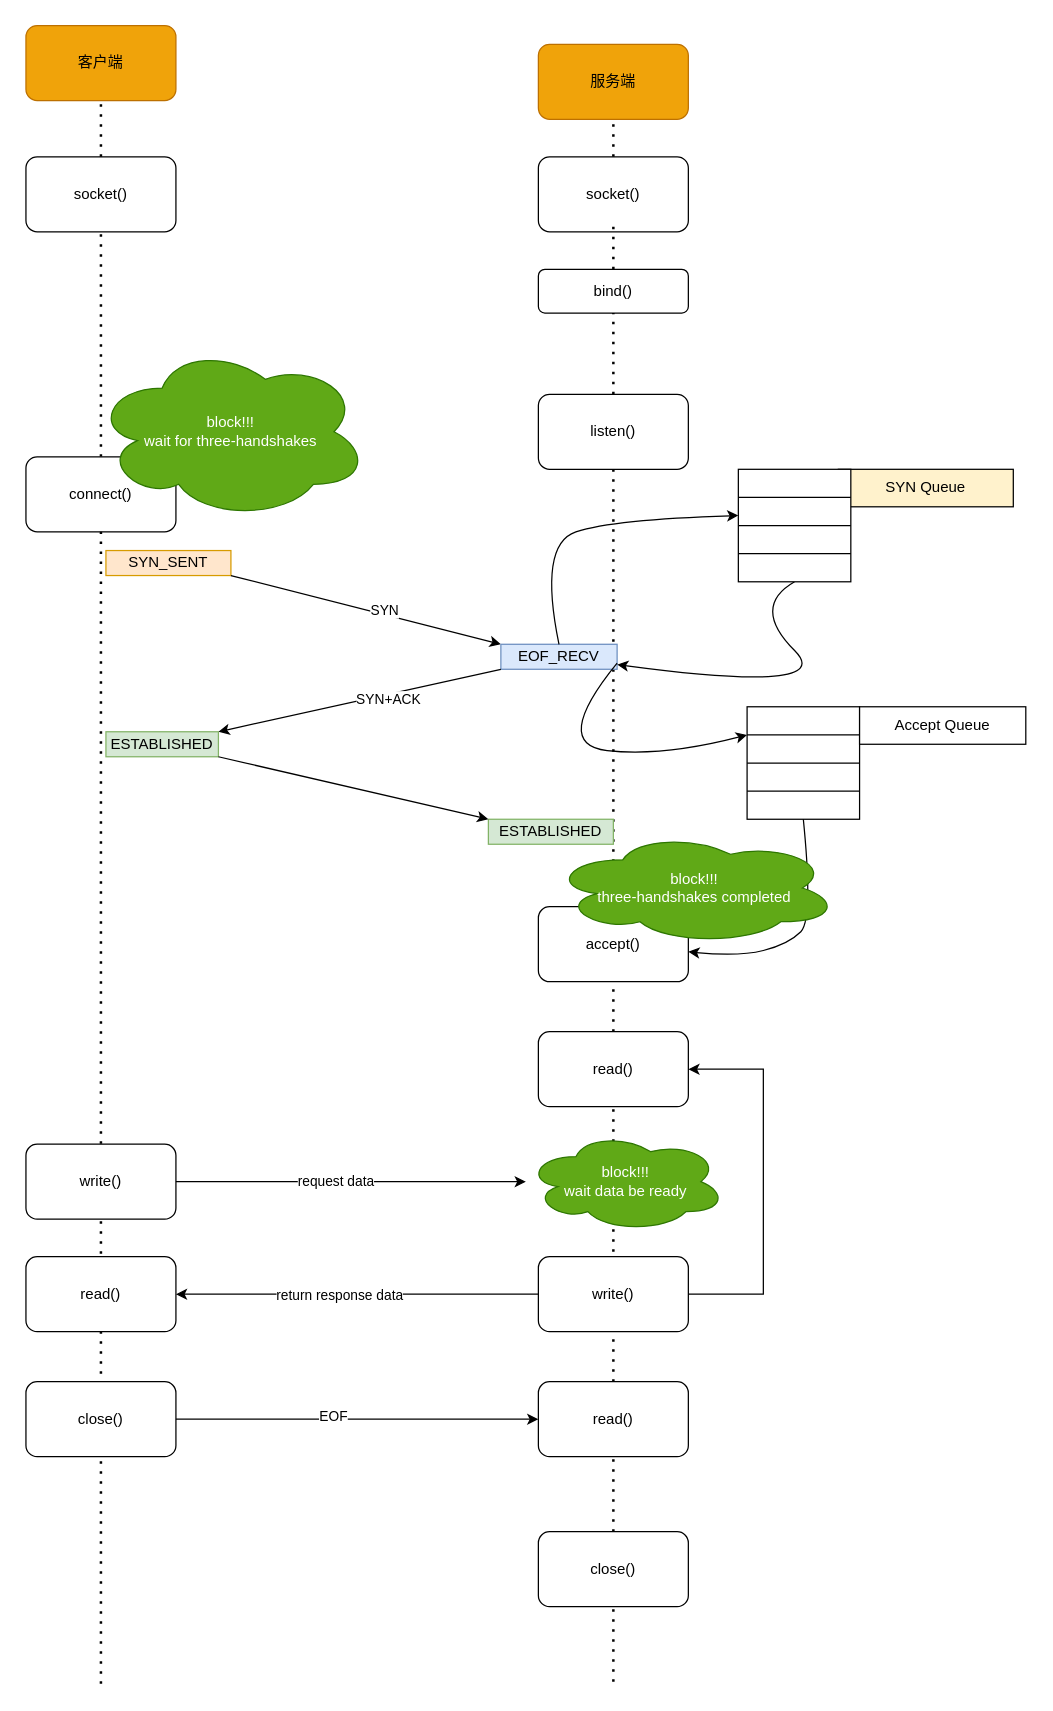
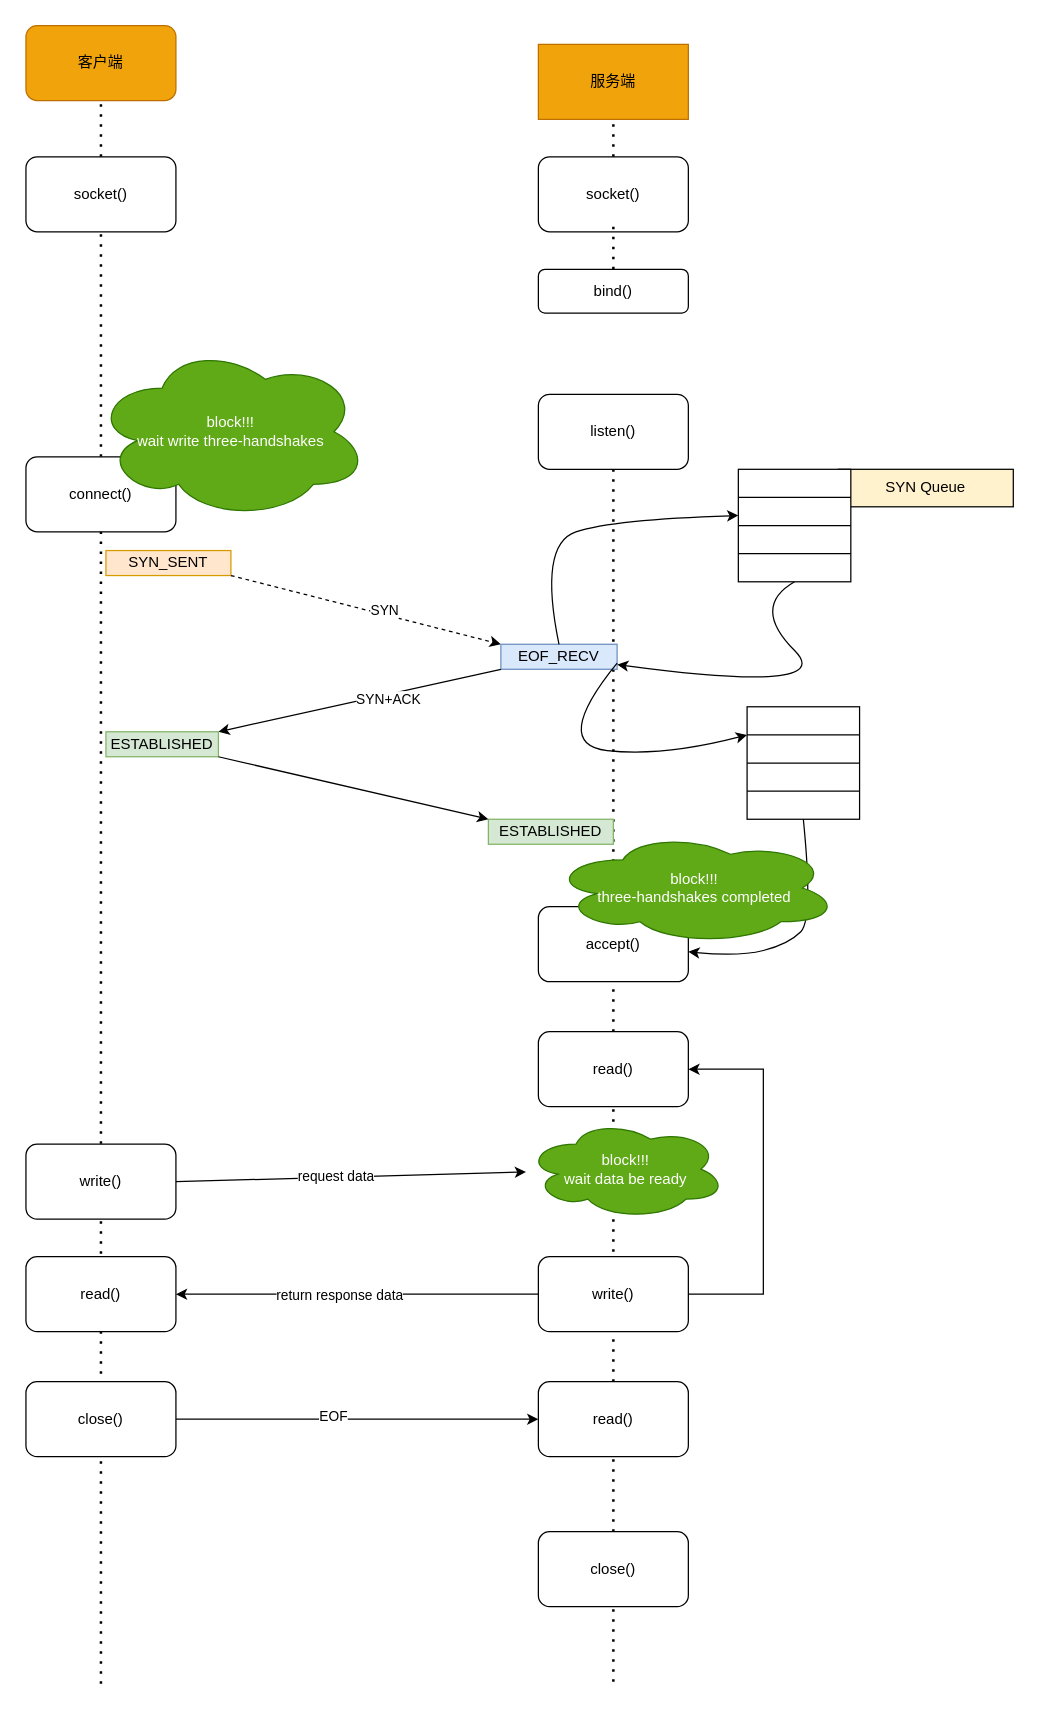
node "服务端": shape rounded rectangle -> rectangle
edge "bind()" -- "listen()": removed
node "block!!! wait for three-handshakes": label "block!!! wait for three-handshakes" -> "block!!! wait write three-handshakes"
edge "SYN_SENT" -> "EOF_RECV": style solid -> dashed
node "Accept Queue": removed
node "block!!! wait data be ready": moved (626, 1182) -> (626, 1169)
